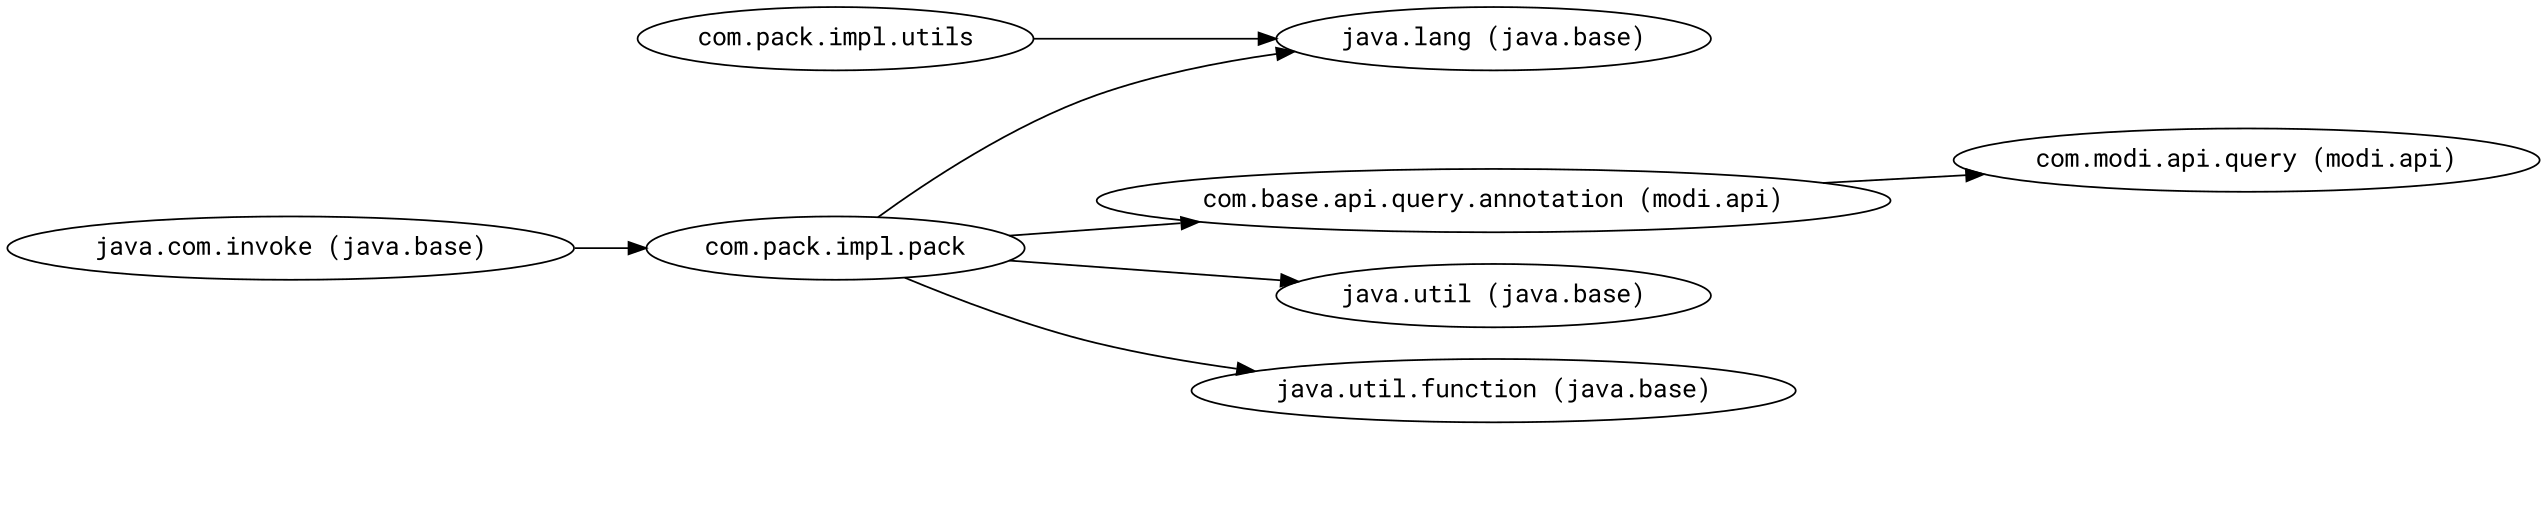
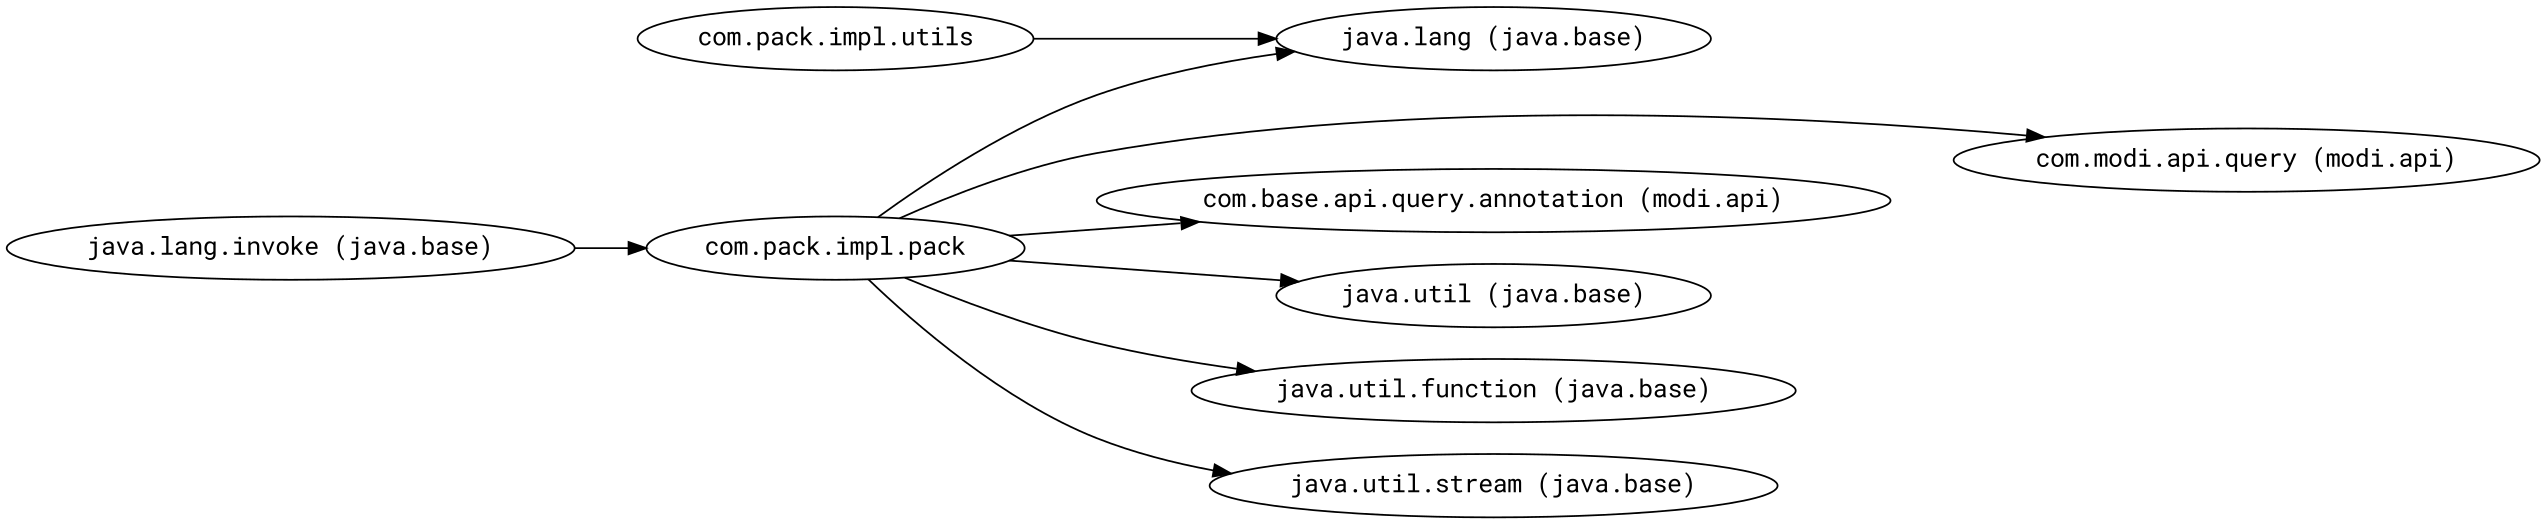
edge "com.base.api.query.annotation (modi.api)" -> "com.modi.api.query (modi.api)": now "com.pack.impl.pack" -> "com.modi.api.query (modi.api)"
node "java.com.invoke (java.base)": label "java.com.invoke (java.base)" -> "java.lang.invoke (java.base)"
node "java.util.stream (java.base)": added
